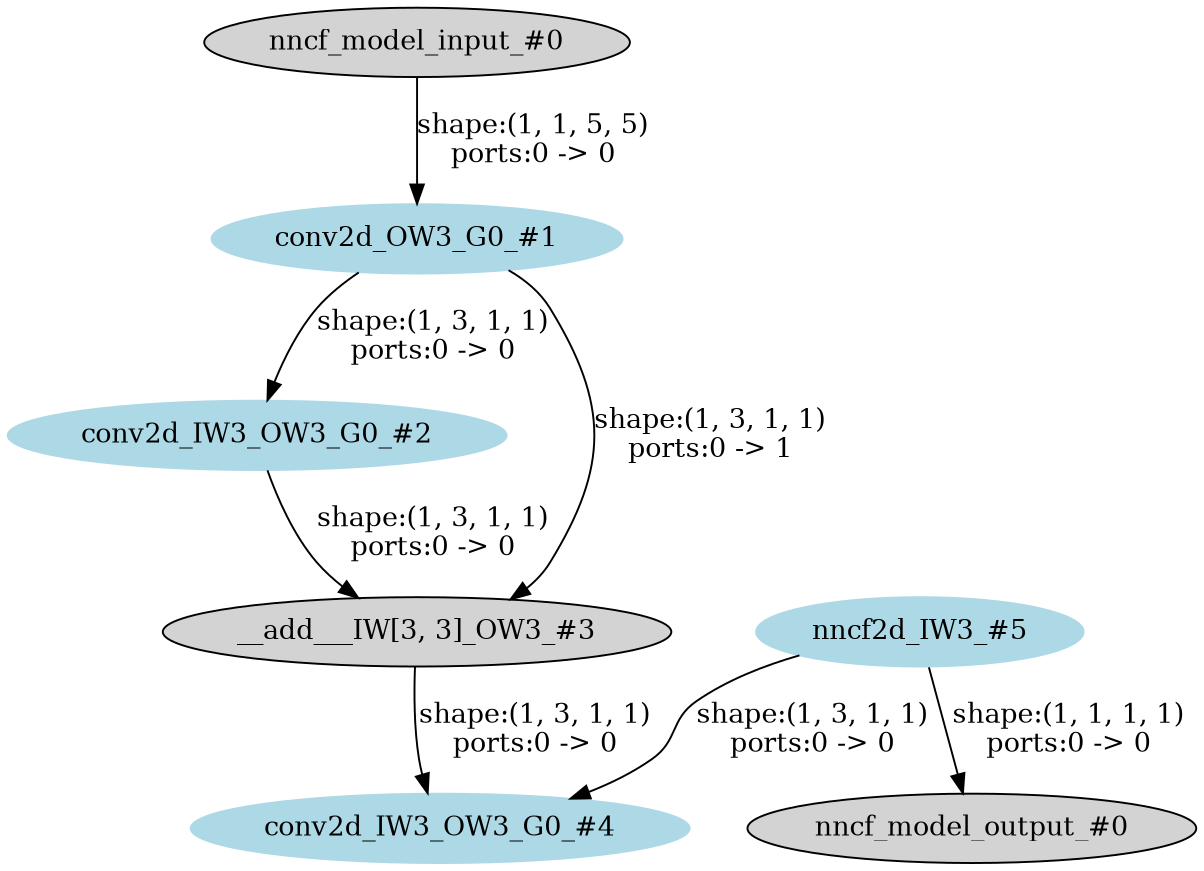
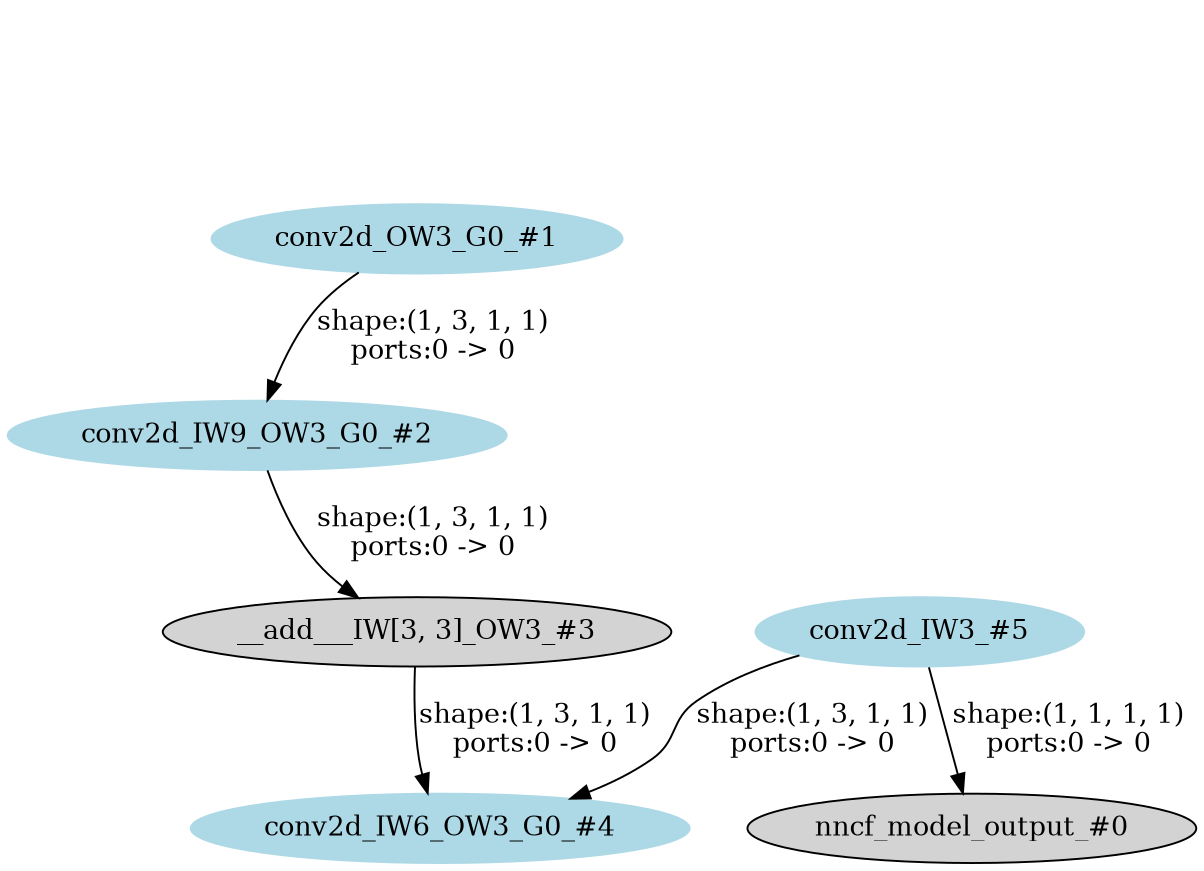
node "nncf_model_input_#0": removed
edge "conv2d_OW3_G0_#1" -> "__add___IW[3, 3]_OW3_#3": removed, label "shape:(1, 3, 1, 1) ports:0 -> 1"
node "conv2d_IW3_OW3_G0_#2": label "conv2d_IW3_OW3_G0_#2" -> "conv2d_IW9_OW3_G0_#2"
node "nncf2d_IW3_#5": label "nncf2d_IW3_#5" -> "conv2d_IW3_#5"
node "conv2d_IW3_OW3_G0_#4": label "conv2d_IW3_OW3_G0_#4" -> "conv2d_IW6_OW3_G0_#4"
